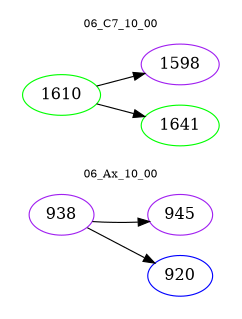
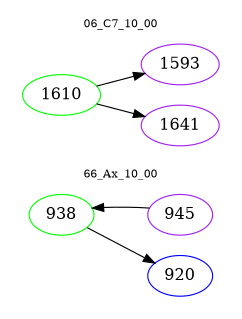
node "1598": label "1598" -> "1593"
node "1641": color green -> purple
cluster "06_Ax_10_00": label "06_Ax_10_00" -> "66_Ax_10_00"
node "938": color purple -> green
edge "938" -> "945": reversed
